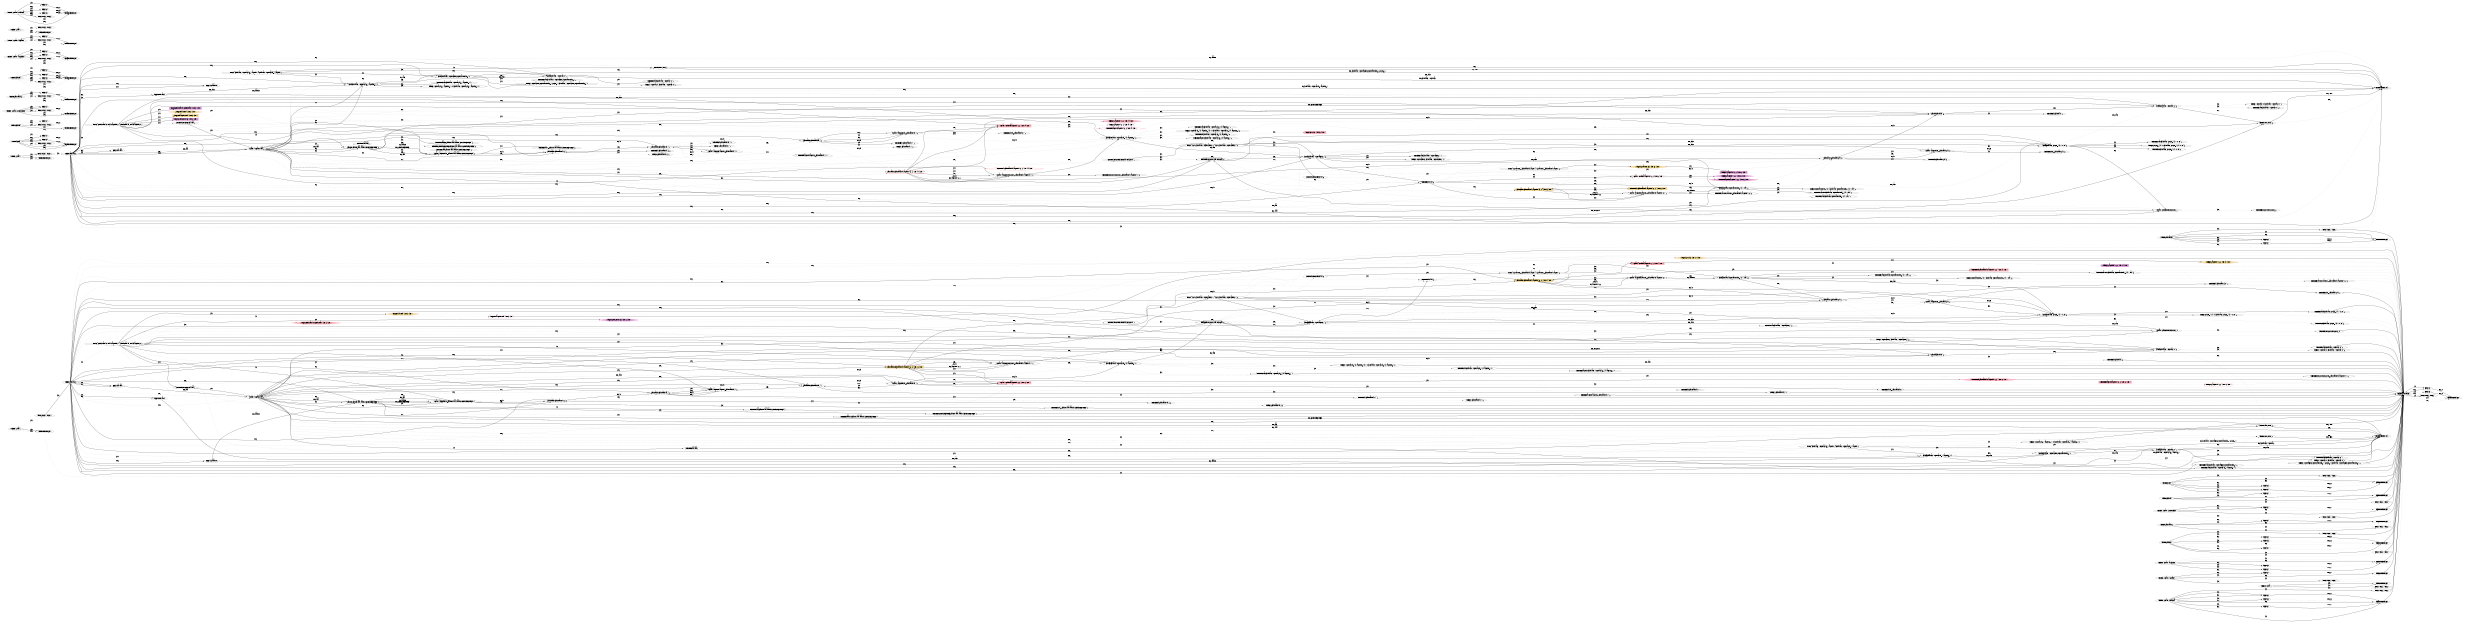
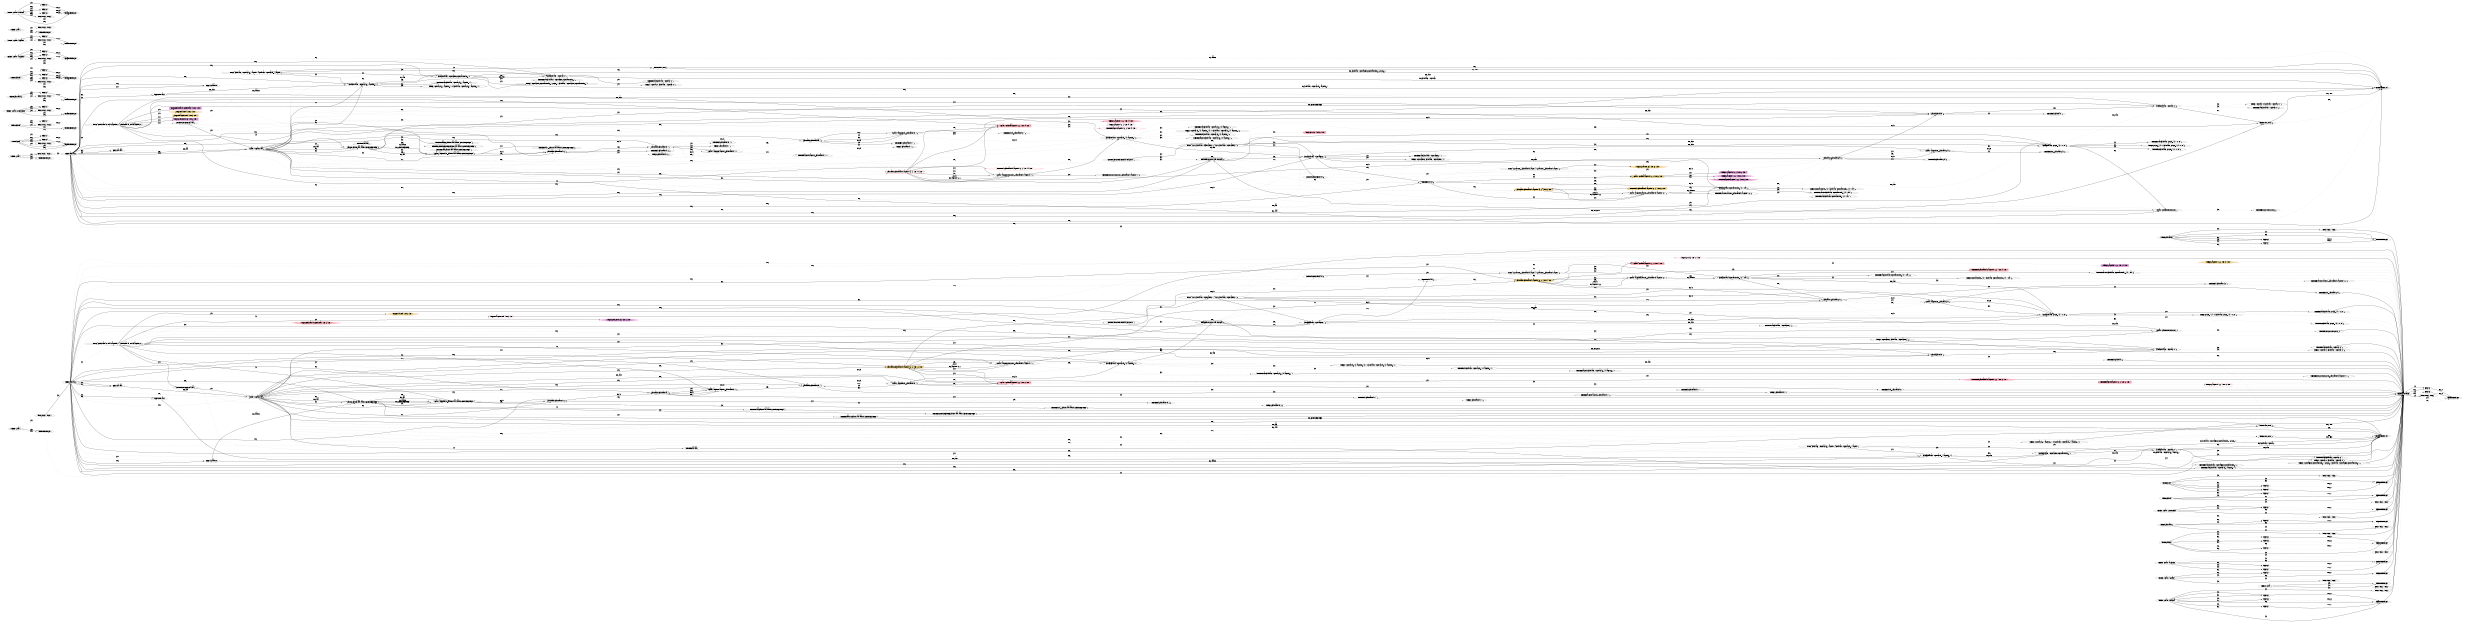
edge "<(<operator>.conditional,large_size ? 16 : 8)<SUB>19</SUB>>" -> "<(LITERAL,16,large_size ? 16 : 8)<SUB>19</SUB>>": label "CDG: " -> "AST: "
edge "<(LOCAL,u32 start_num: u32)<SUB>26</SUB>>" -> "<(LITERAL,16,large_size ? 16 : 8)<SUB>26</SUB>>": now "<(<operator>.conditional,large_size ? 16 : 8)<SUB>26</SUB>>" -> "<(LITERAL,16,large_size ? 16 : 8)<SUB>26</SUB>>"
node "<(<operator>.conditional,large_size ? 16 : 8)<SUB>26</SUB>>": fillcolor white -> khaki
node "<(LOCAL,u32 ID: u32)<SUB>21</SUB>>": fillcolor khaki -> white
edge "<(<operator>.conditional,large_size ? 16 : 8)<SUB>24</SUB>>" -> "<(LITERAL,8,large_size ? 16 : 8)<SUB>24</SUB>>": removed, label "AST:"
edge "<(<operator>.conditional,large_size ? 16 : 8)<SUB>18</SUB>>" -> "<(IDENTIFIER,large_size,large_size ? 16 : 8)<SUB>18</SUB>>": added, label "AST:"
